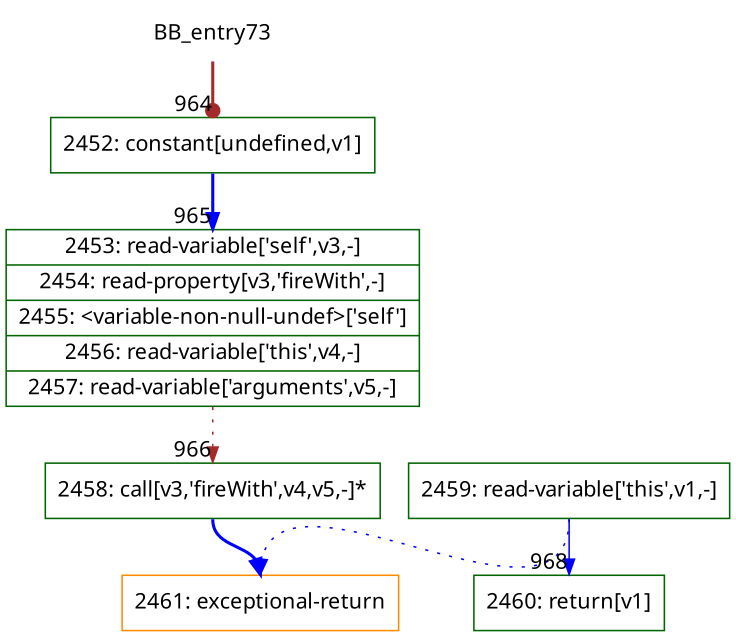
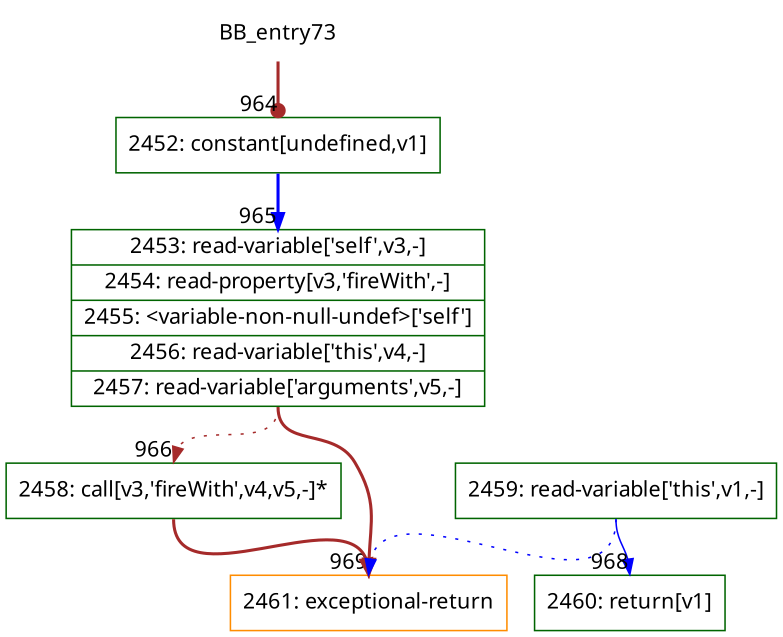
edge "2453: read-variable['self',v3,-]" -> "2461: exceptional-return": added
edge "2458: call[v3,'fireWith',v4,v5,-]*" -> "2461: exceptional-return": color blue -> brown
